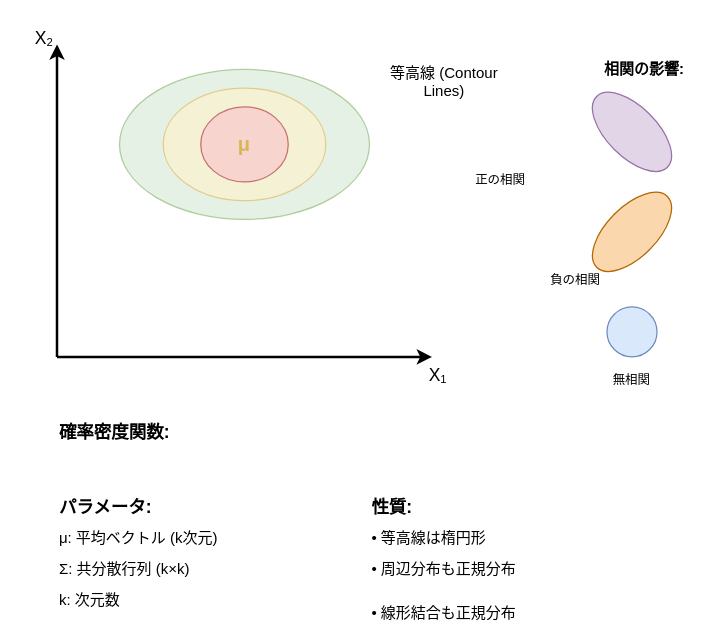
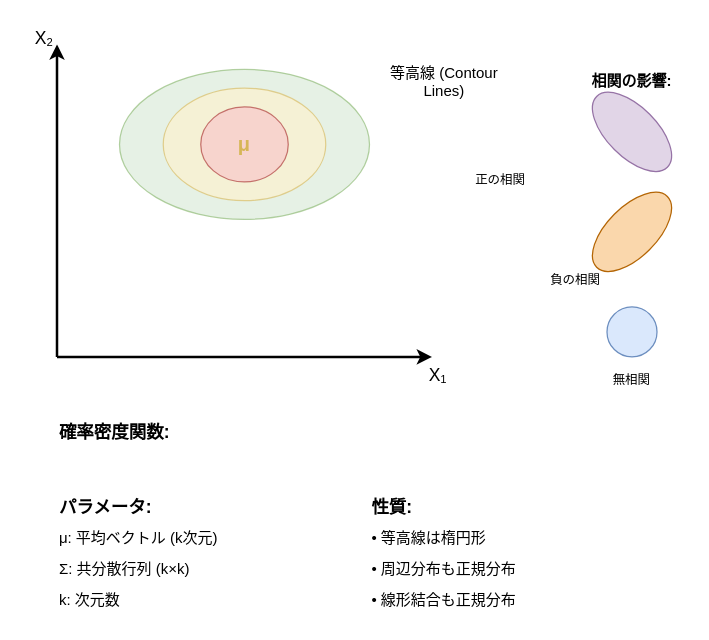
node "相関の影響:": moved (644, 69) -> (632, 82)
node "• 線形結合も正規分布": moved (463, 613) -> (463, 601)
